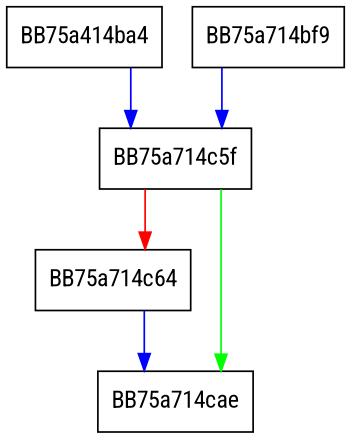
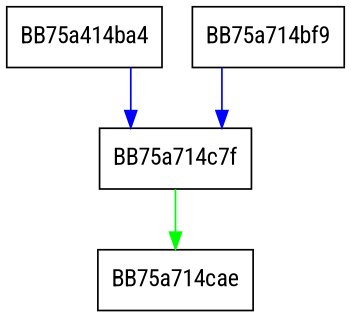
node "BB75a714c5f": label "BB75a714c5f" -> "BB75a714c7f"
node "BB75a714c64": removed
